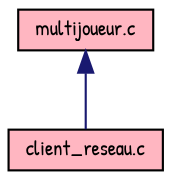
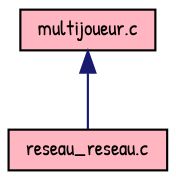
node "client_reseau.c": label "client_reseau.c" -> "reseau_reseau.c"
